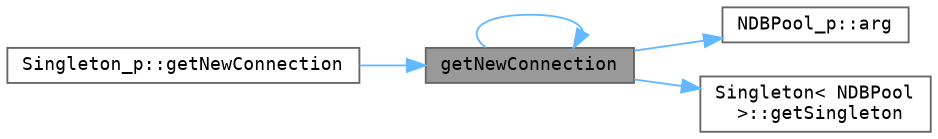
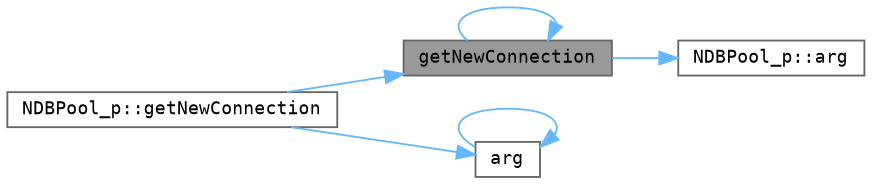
node "Singleton_p::getNewConnection": label "Singleton_p::getNewConnection" -> "NDBPool_p::getNewConnection"
node "Singleton< NDBPool >::getSingleton": removed
node "arg": added
